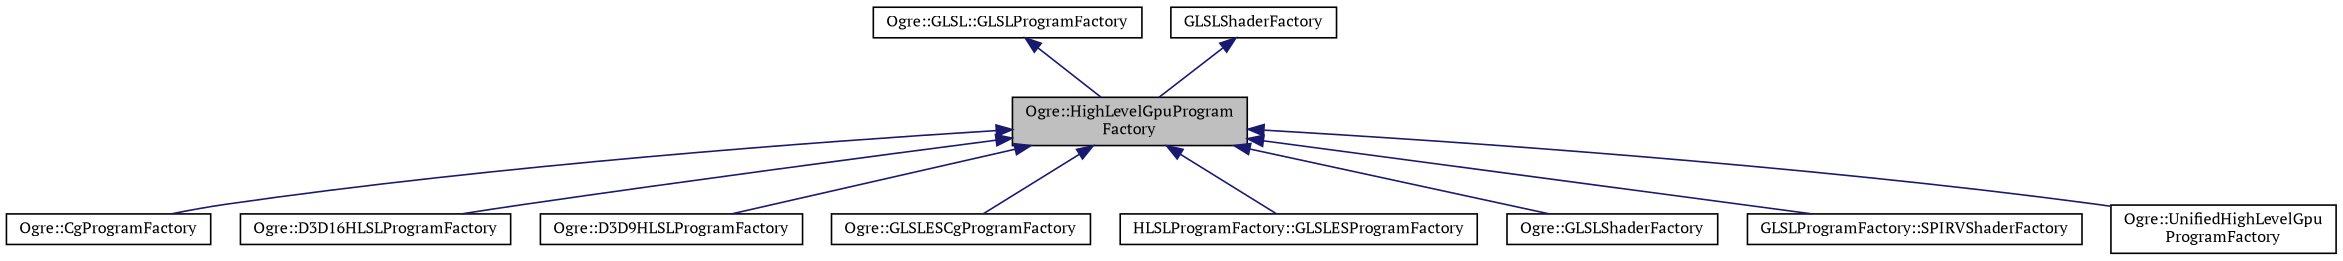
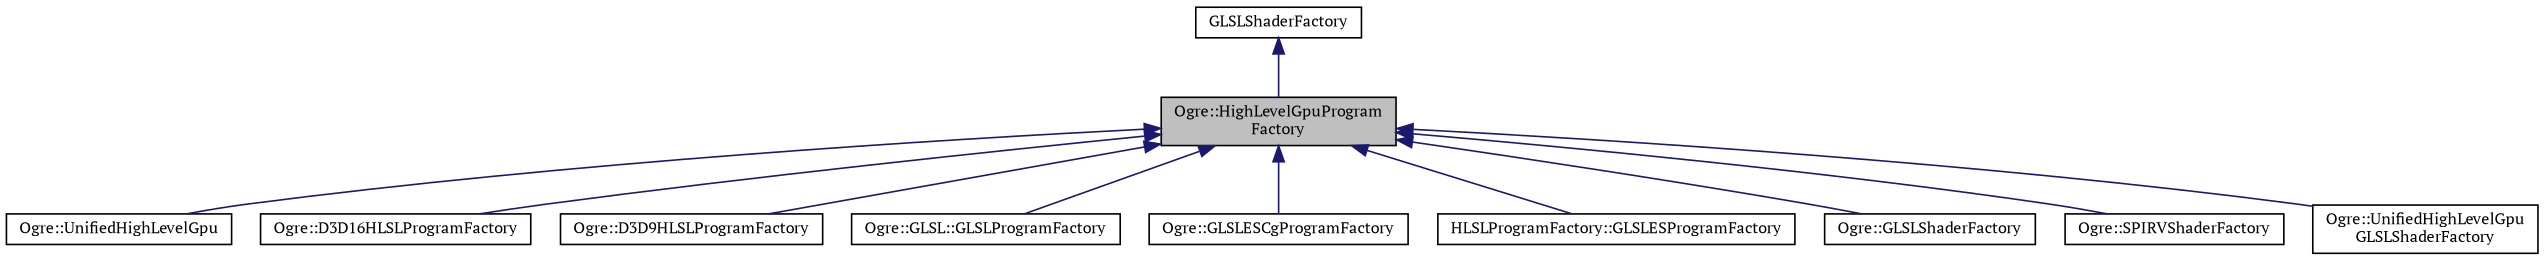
edge "Ogre::HighLevelGpuProgram Factory" -> "Ogre::GLSL::GLSLProgramFactory": reversed
node "Ogre::CgProgramFactory": label "Ogre::CgProgramFactory" -> "Ogre::UnifiedHighLevelGpu"
node "GLSLProgramFactory::SPIRVShaderFactory": label "GLSLProgramFactory::SPIRVShaderFactory" -> "Ogre::SPIRVShaderFactory"
node "Ogre::UnifiedHighLevelGpu ProgramFactory": label "Ogre::UnifiedHighLevelGpu ProgramFactory" -> "Ogre::UnifiedHighLevelGpu GLSLShaderFactory"
